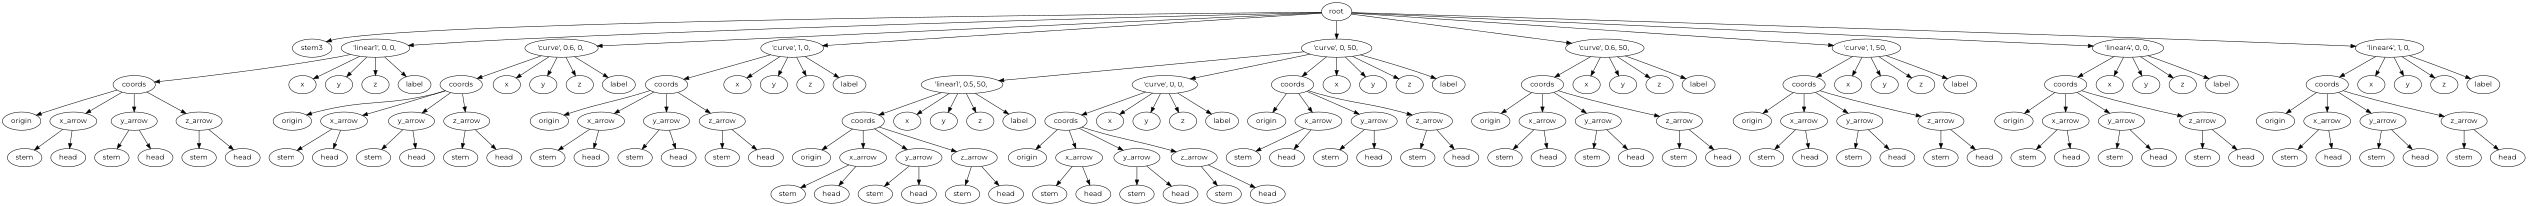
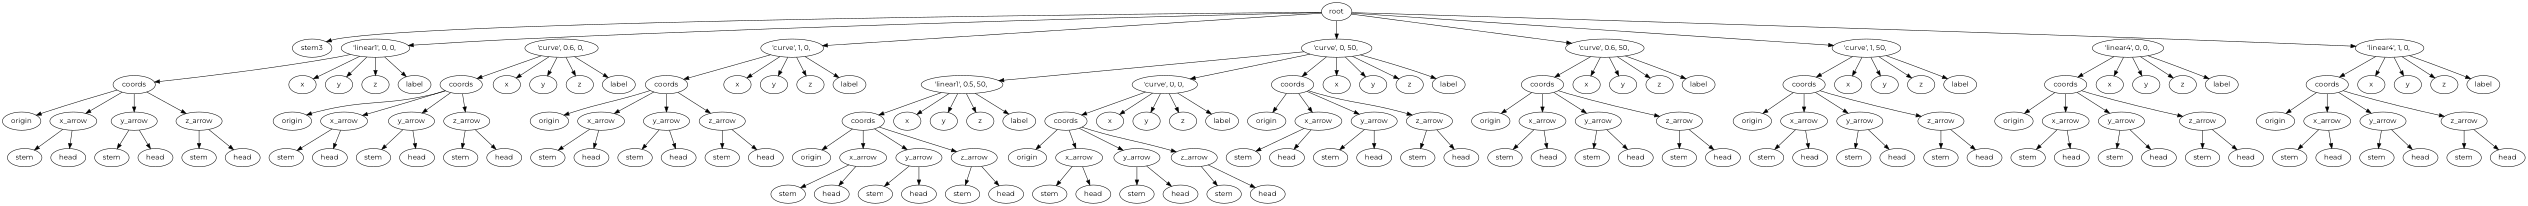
edge "root" -> "'curve', 0.6, 0,": removed
edge "root" -> "'linear4', 0, 0,": removed
